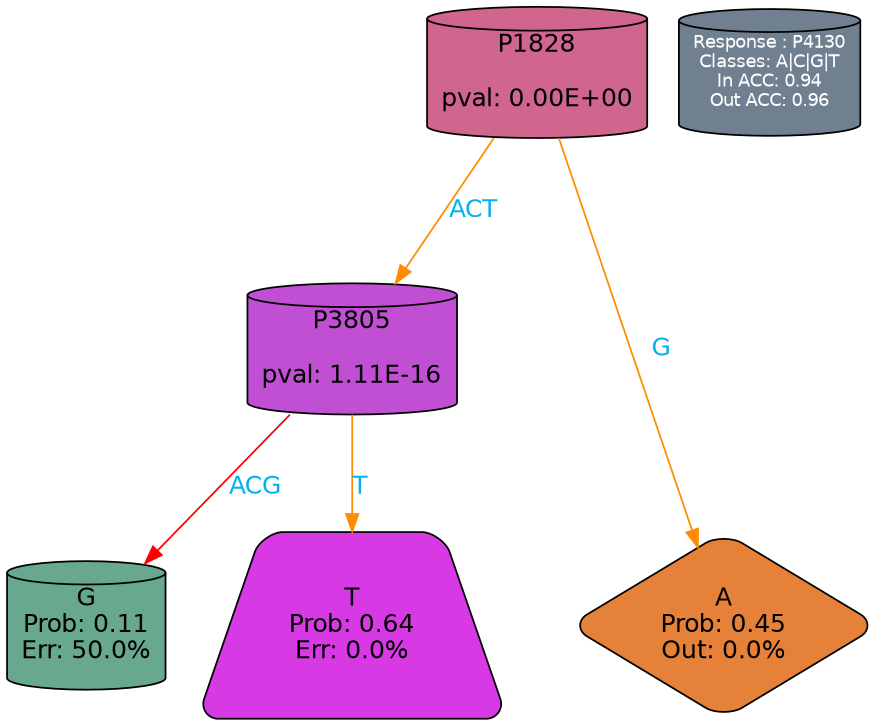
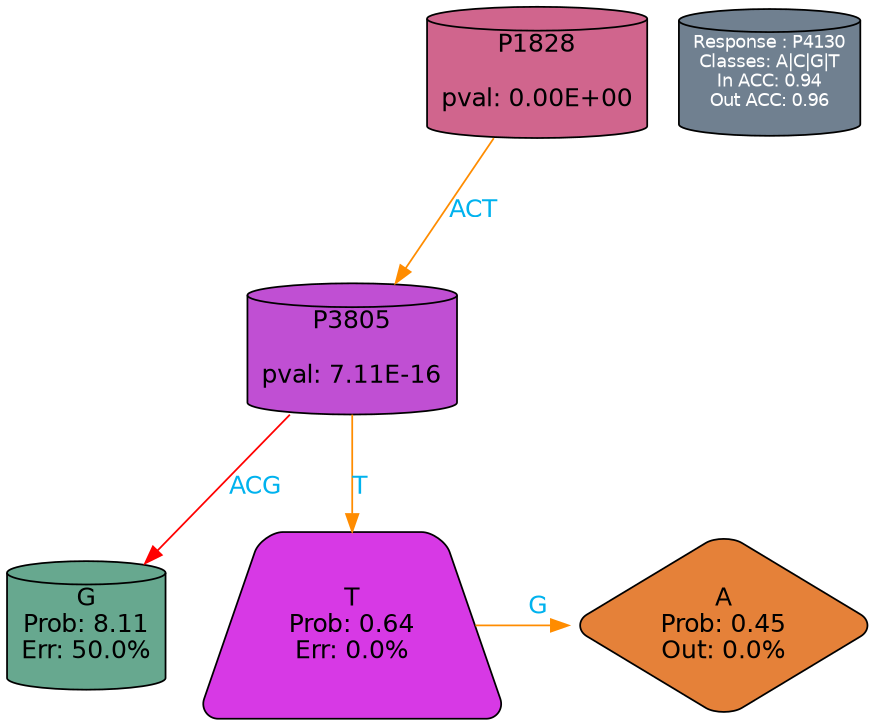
edge "P1828 pval: 0.00E+00" -> "A Prob: 0.45 Out: 0.0%": now "T Prob: 0.64 Err: 0.0%" -> "A Prob: 0.45 Out: 0.0%"
node "P3805 pval: 1.11E-16": label "P3805 pval: 1.11E-16" -> "P3805 pval: 7.11E-16"
node "G Prob: 0.11 Err: 50.0%": label "G Prob: 0.11 Err: 50.0%" -> "G Prob: 8.11 Err: 50.0%"
